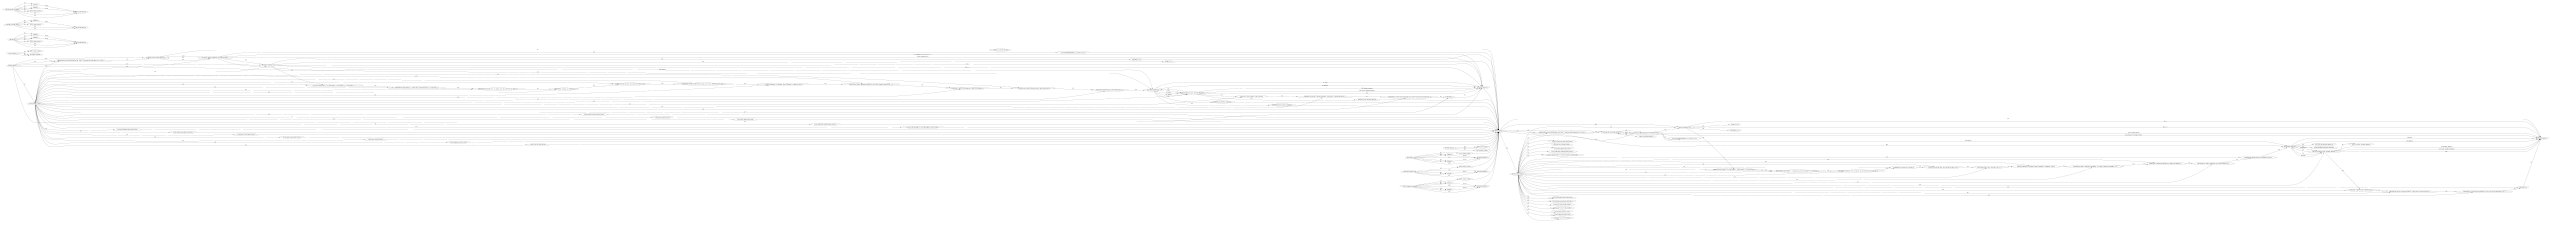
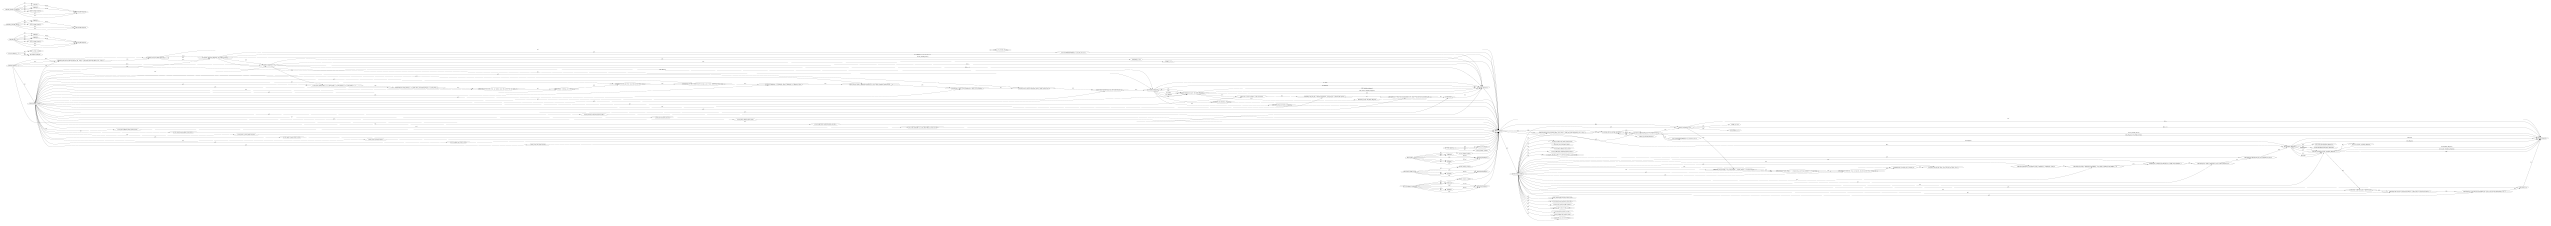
node "(UNKNOWN,else  bitlen = slen * 4;,else  bitlen = slen * 4;)": removed
